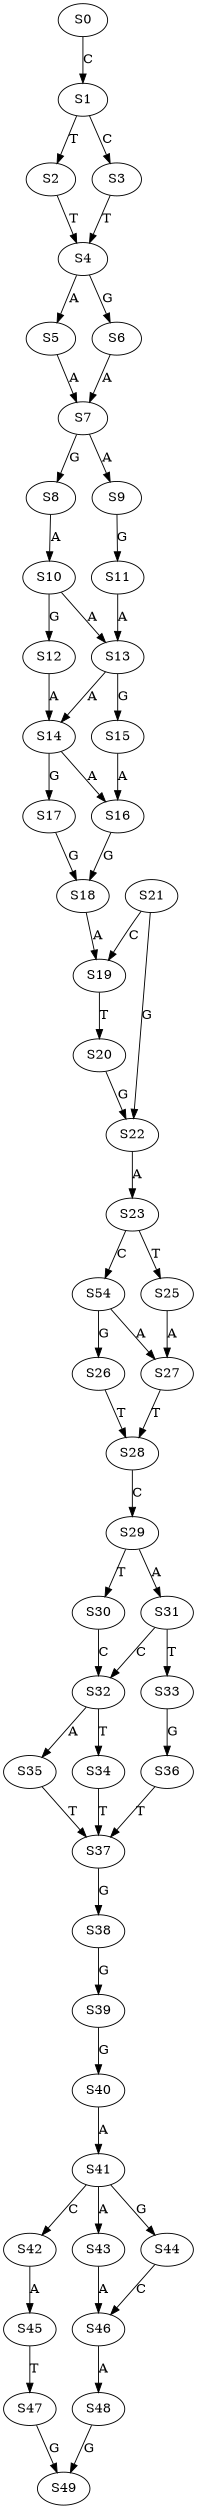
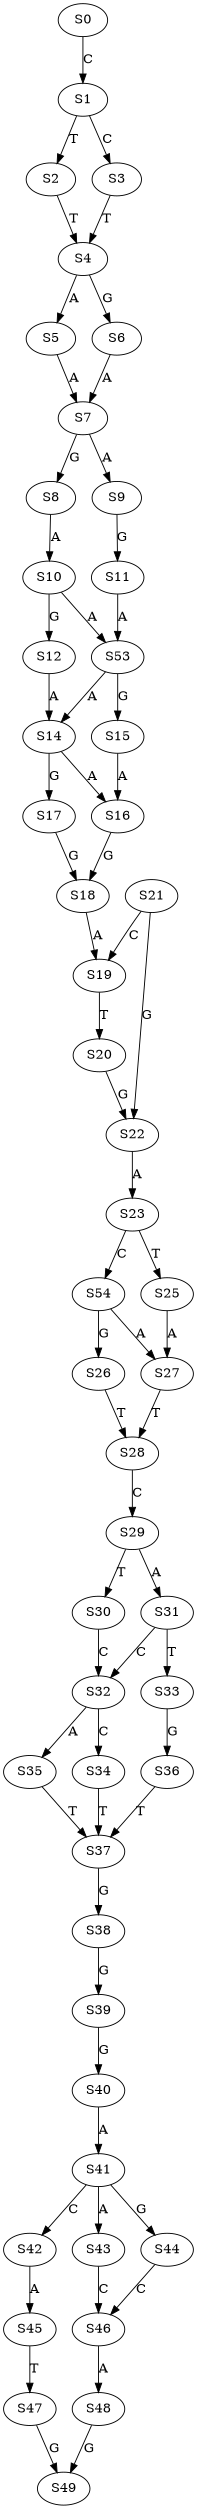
node "S13": label "S13" -> "S53"
edge "S32" -> "S34": label "T" -> "C"
edge "S43" -> "S46": label "A" -> "C"
